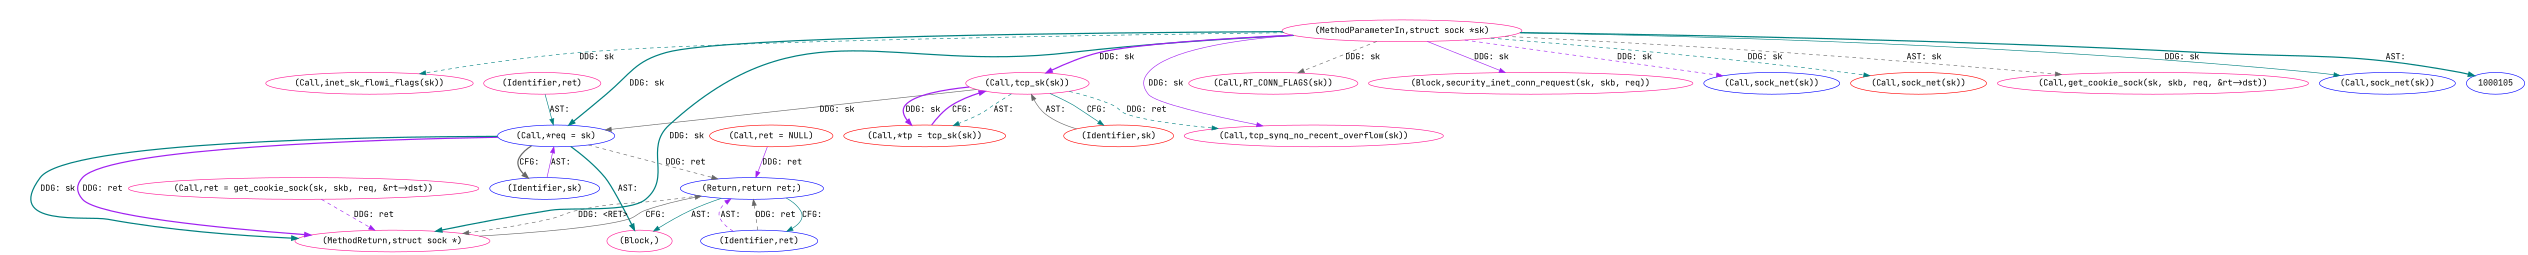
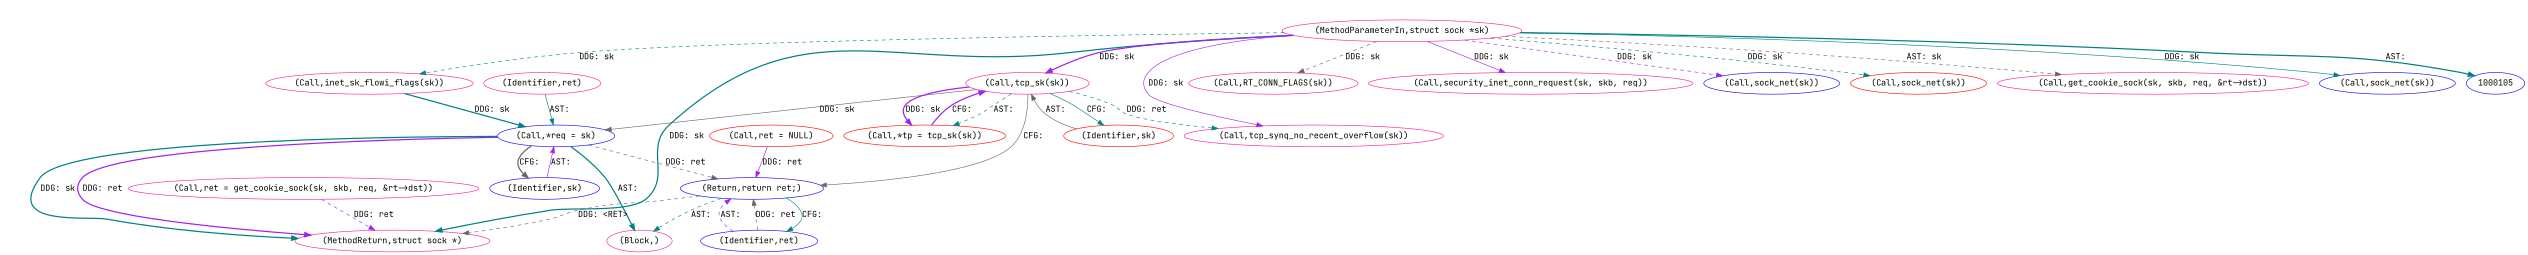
edge "(MethodParameterIn,struct sock *sk)" -> "(Call,*req = sk)": now "(Call,inet_sk_flowi_flags(sk))" -> "(Call,*req = sk)"
node "(Block,security_inet_conn_request(sk, skb, req))": label "(Block,security_inet_conn_request(sk, skb, req))" -> "(Call,security_inet_conn_request(sk, skb, req))"
edge "(Return,return ret;)" -> "(Block,)": style solid -> dashed
edge "(MethodReturn,struct sock *)" -> "(Return,return ret;)": now "(Call,tcp_sk(sk))" -> "(Return,return ret;)"
